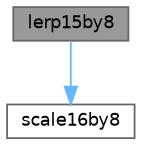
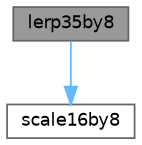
node "lerp15by8": label "lerp15by8" -> "lerp35by8"
